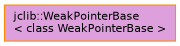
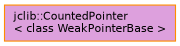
node "jclib::WeakPointerBase < class WeakPointerBase >": label "jclib::WeakPointerBase < class WeakPointerBase >" -> "jclib::CountedPointer < class WeakPointerBase >"
